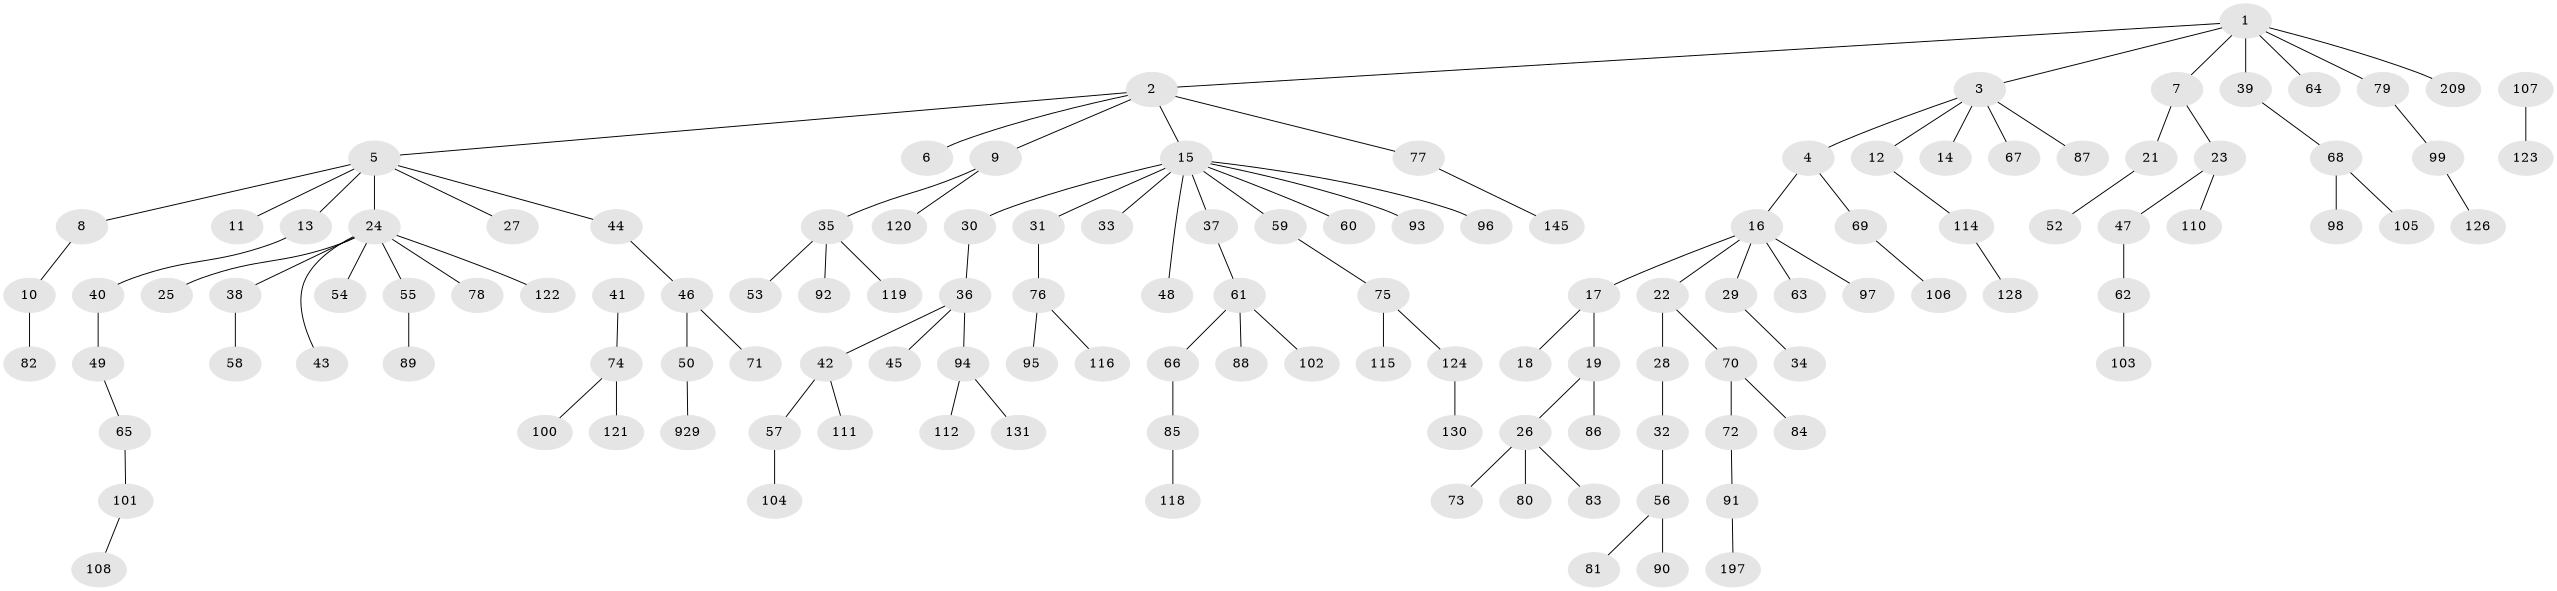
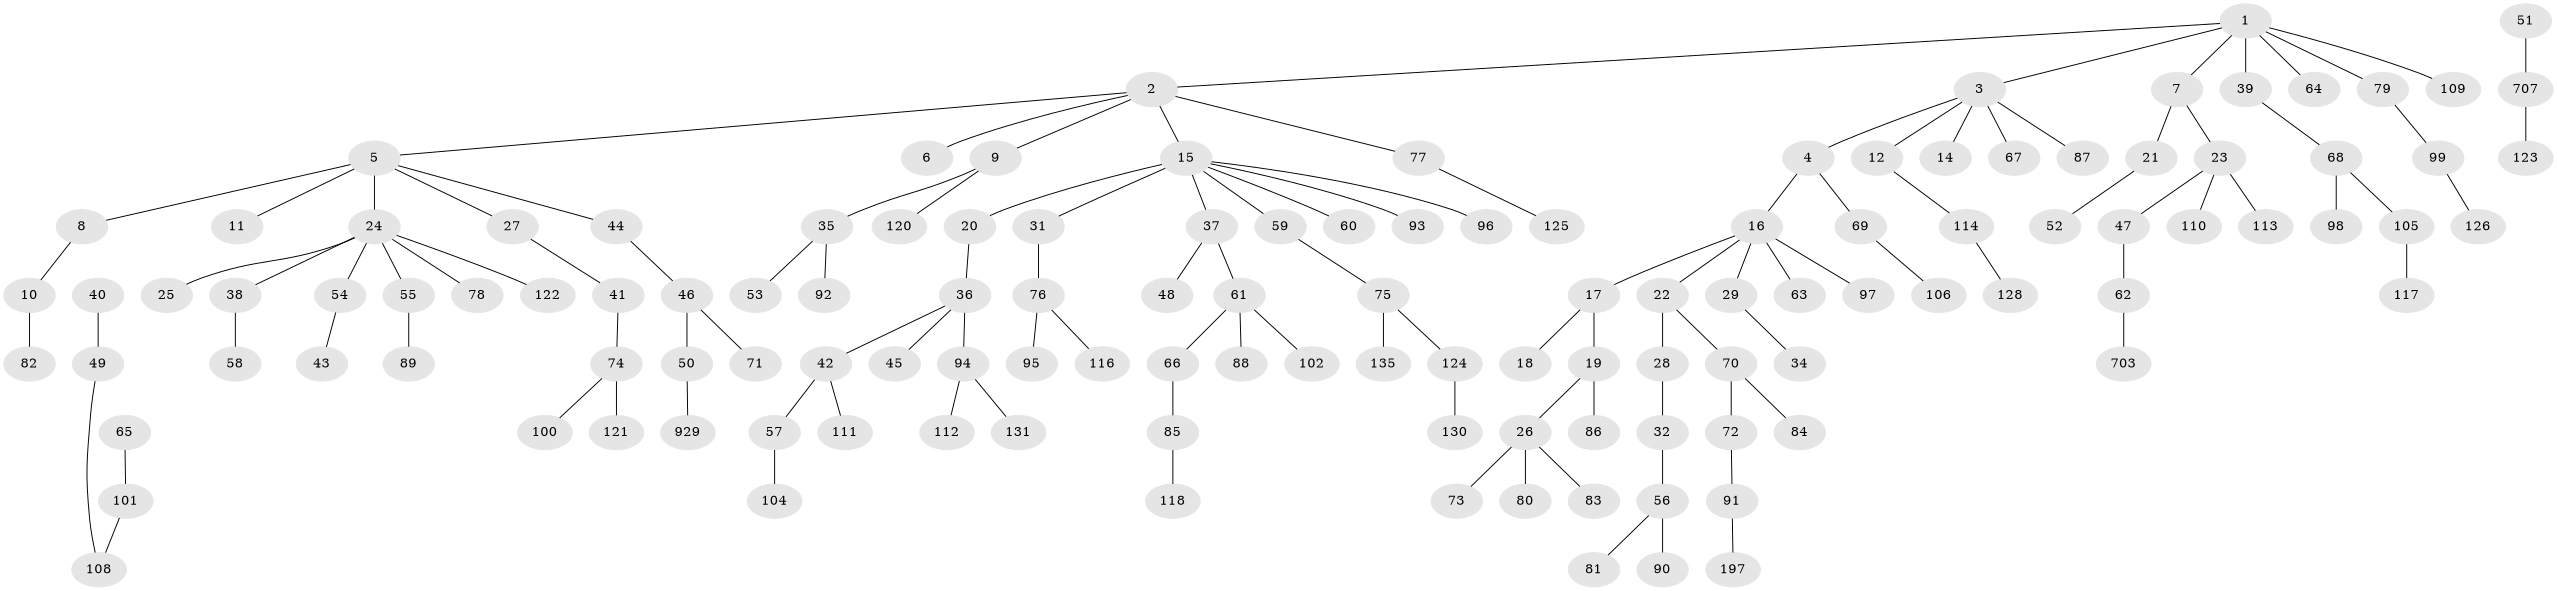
node "51": added
node "209": label "209" -> "109"
node "107": label "107" -> "707"
node "13": removed
node "30": label "30" -> "20"
node "33": removed
edge "15" -- "48": now "37" -- "48"
node "145": label "145" -> "125"
node "113": added
edge "27" -- "41": added
edge "24" -- "43": now "54" -- "43"
node "119": removed
node "117": added
node "115": label "115" -> "135"
node "103": label "103" -> "703"
edge "49" -- "65": now "49" -- "108"
